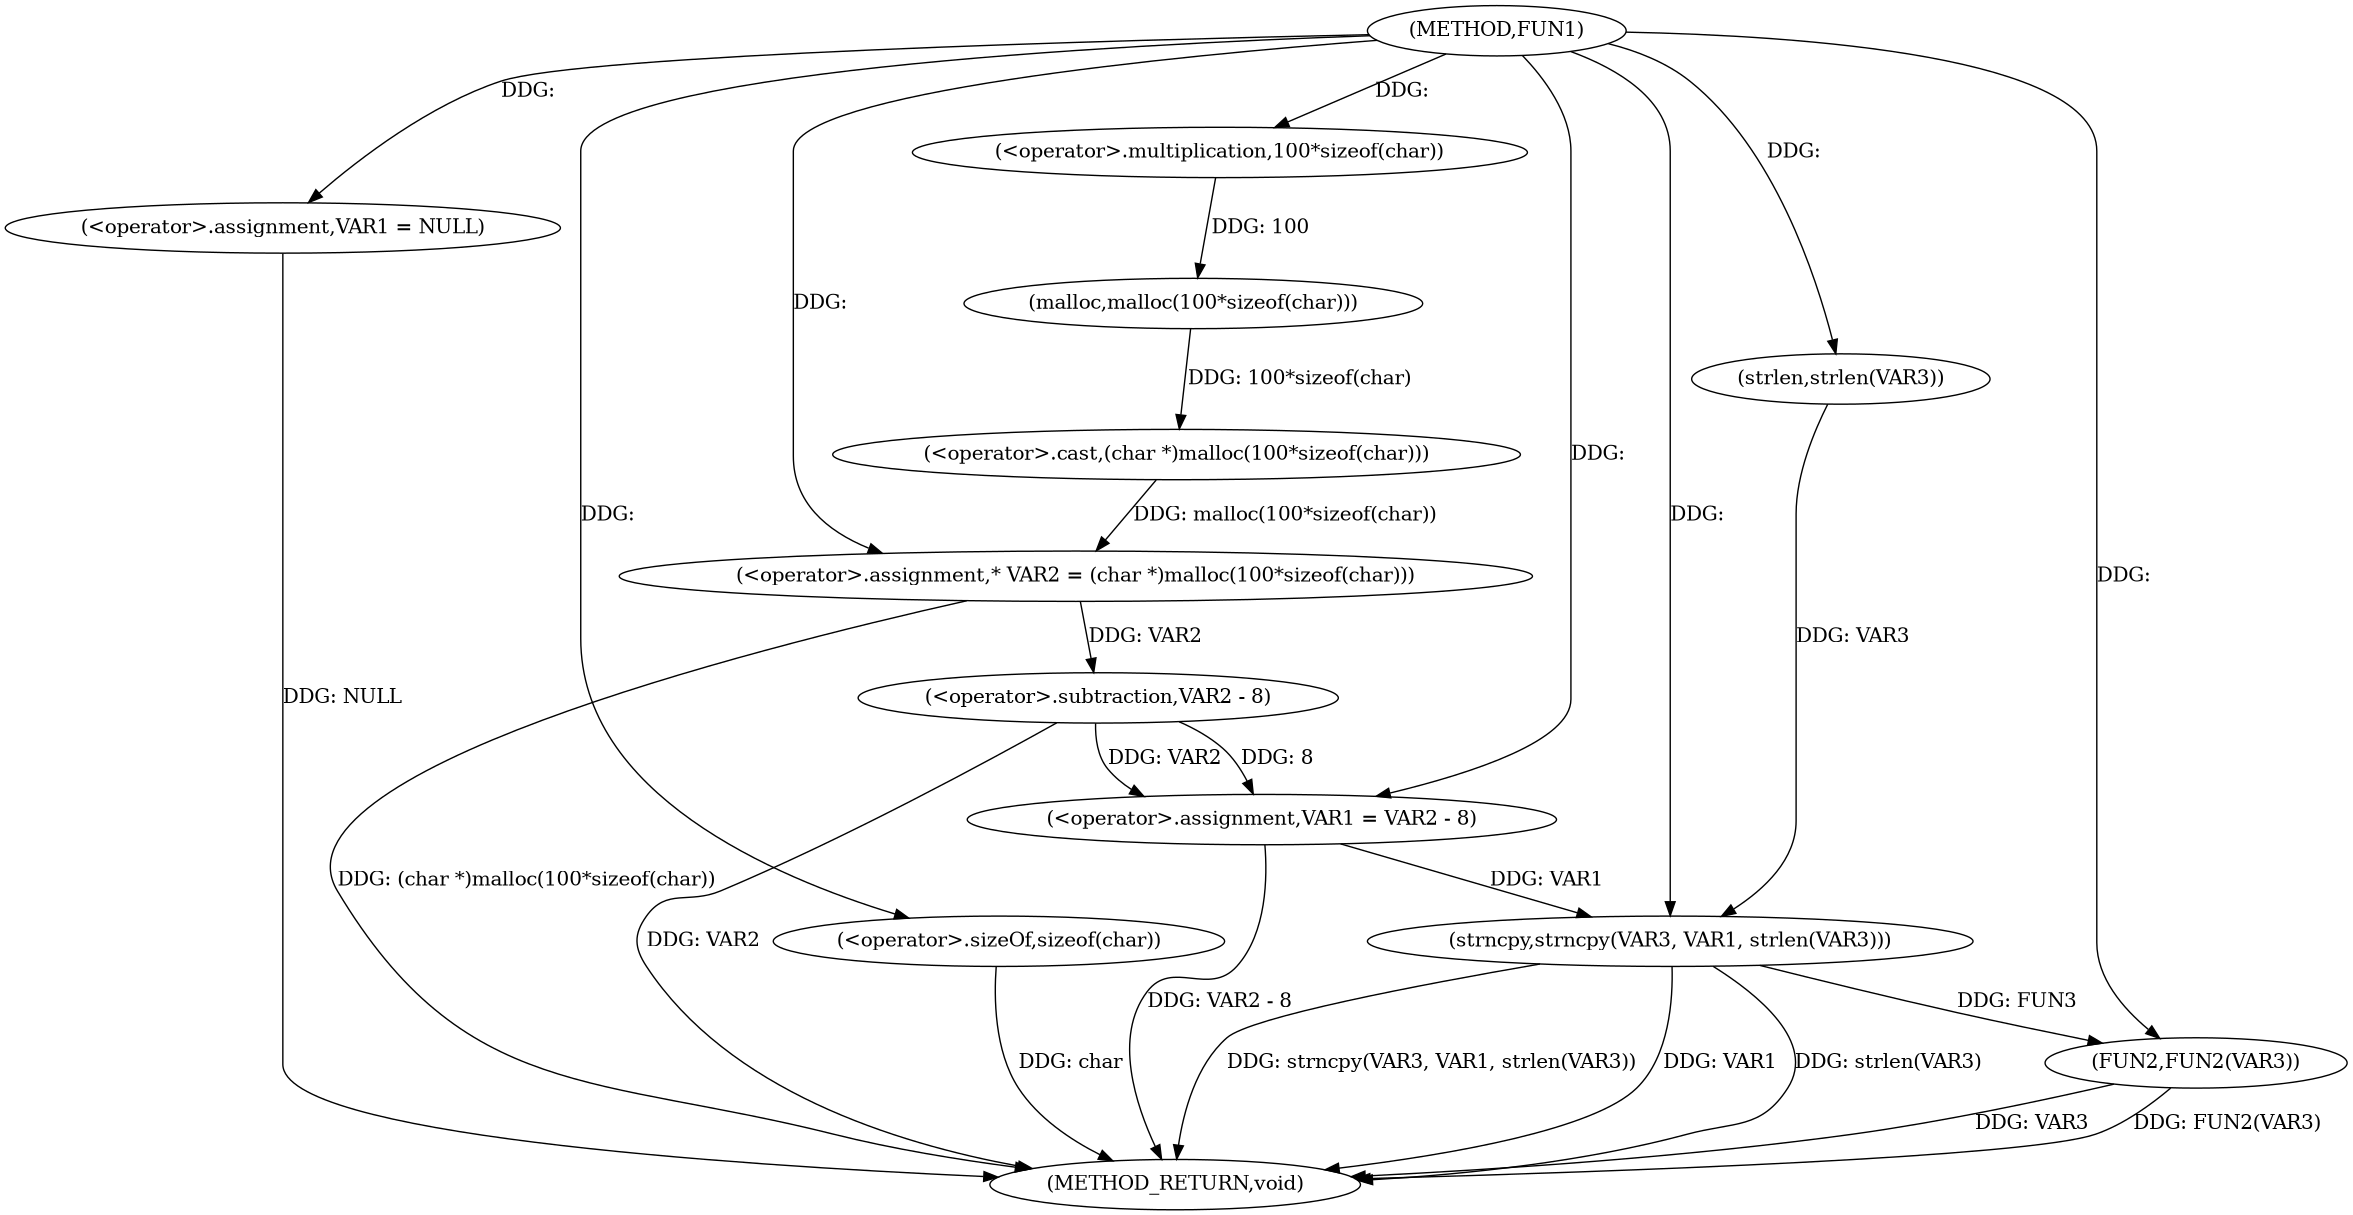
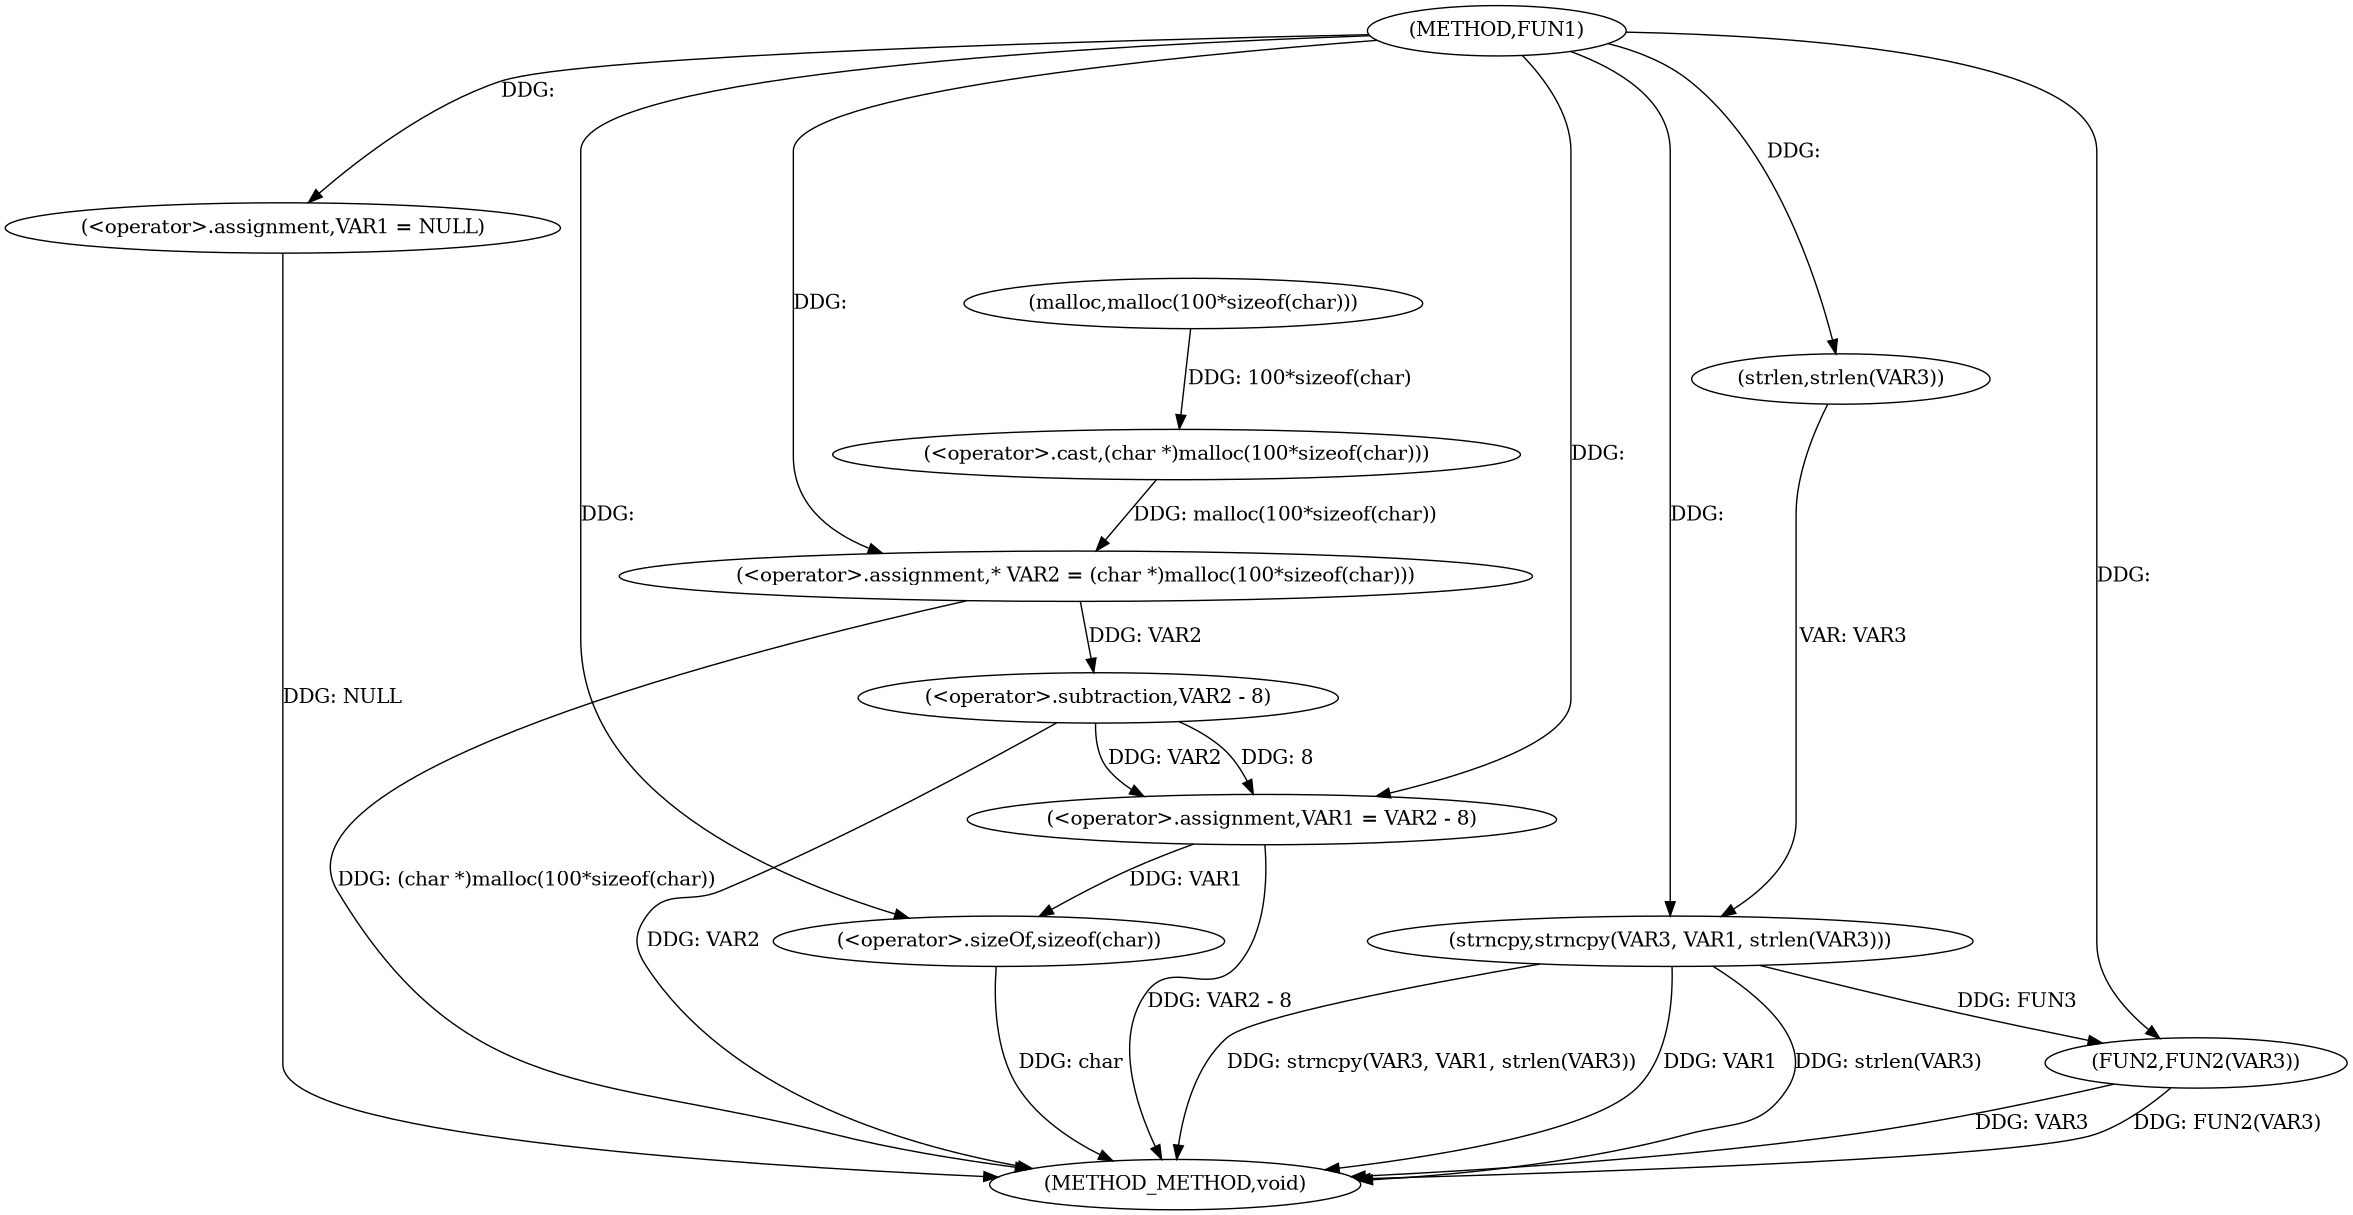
node "(<operator>.multiplication,100*sizeof(char))": removed
edge "(strlen,strlen(VAR3))" -> "(strncpy,strncpy(VAR3, VAR1, strlen(VAR3)))": label "DDG: VAR3" -> "VAR: VAR3"
edge "(<operator>.assignment,VAR1 = VAR2 - 8)" -> "(strncpy,strncpy(VAR3, VAR1, strlen(VAR3)))": now "(<operator>.assignment,VAR1 = VAR2 - 8)" -> "(<operator>.sizeOf,sizeof(char))"
node "(METHOD_RETURN,void)": label "(METHOD_RETURN,void)" -> "(METHOD_METHOD,void)"
